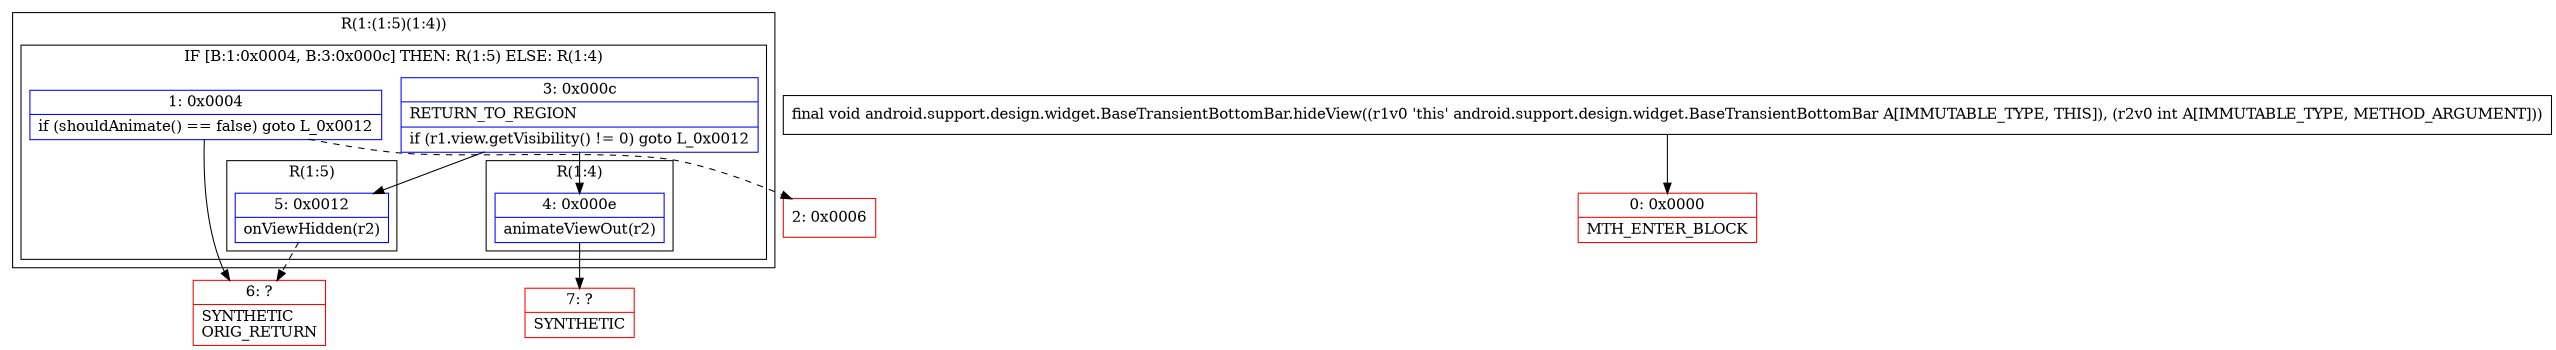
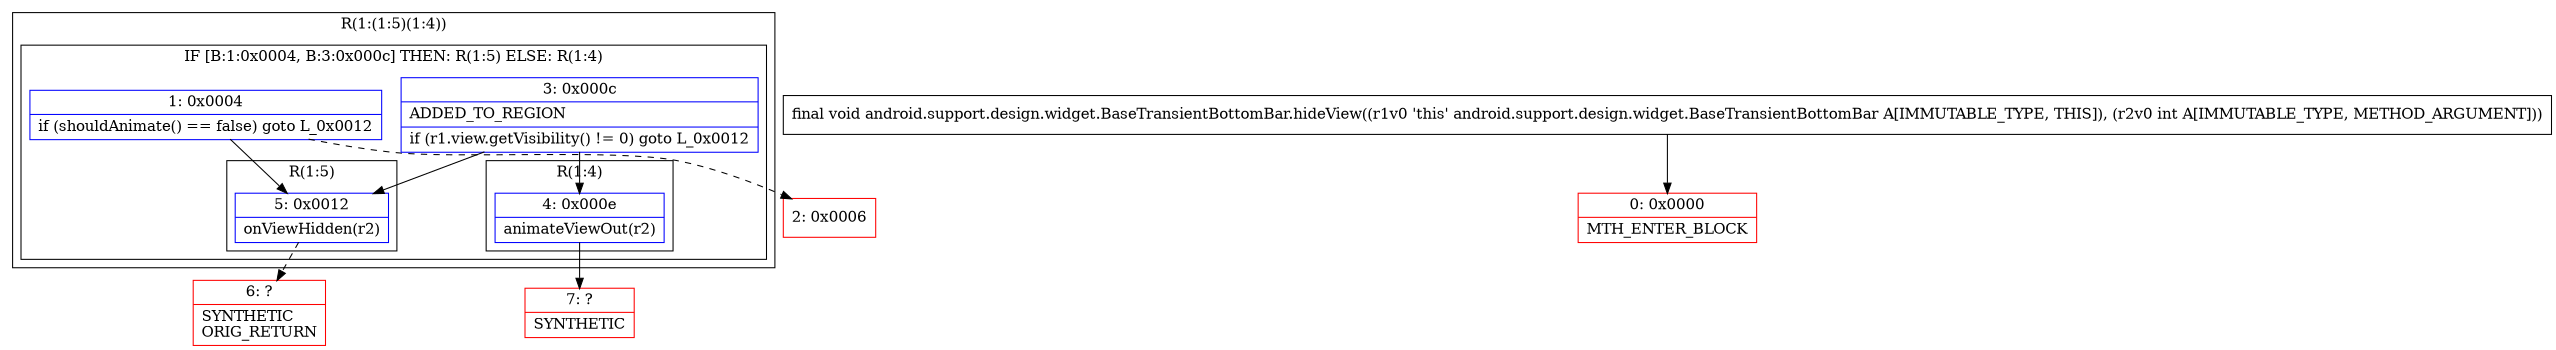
node "3: 0x000c": text "RETURN_TO_REGION" -> "ADDED_TO_REGION"
edge "1: 0x0004" -> "6: ?": now "1: 0x0004" -> "5: 0x0012"
